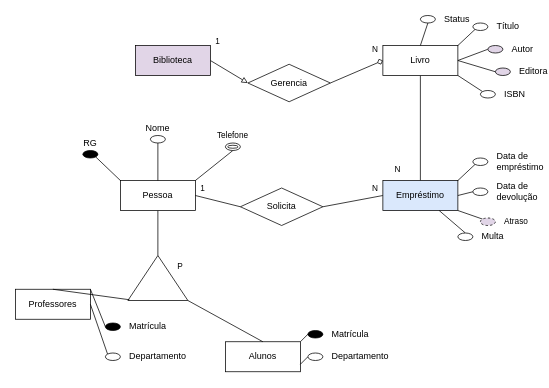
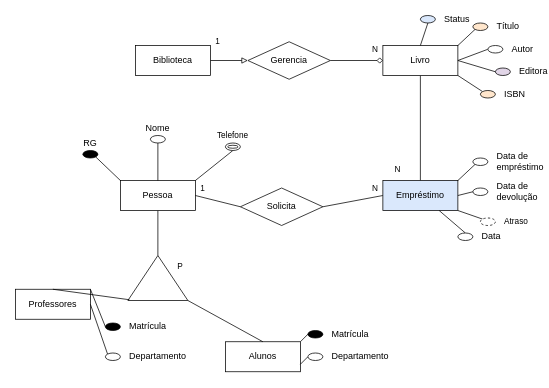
node "Status": fillcolor #ffffff -> #dae8fc
node "Título": fillcolor #ffffff -> #ffe6cc
node "Autor": fillcolor #e1d5e7 -> #ffffff
node "Biblioteca": fillcolor #e1d5e7 -> #ffffff
node "Gerencia": moved (289, 83) -> (289, 60)
node "ISBN": fillcolor #ffffff -> #ffe6cc
node "Atraso": fillcolor #e1d5e7 -> #ffffff
node "Multa": label "Multa" -> "Data"
